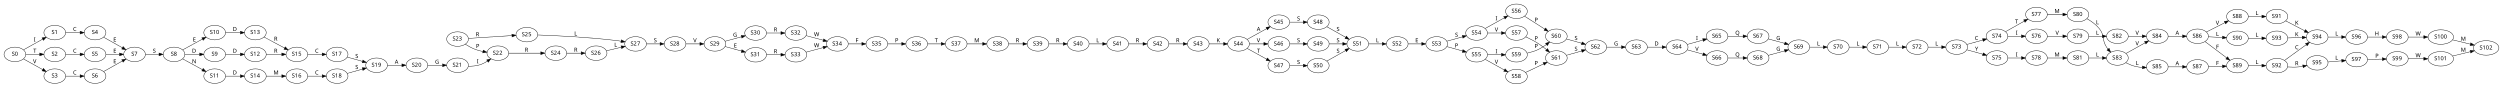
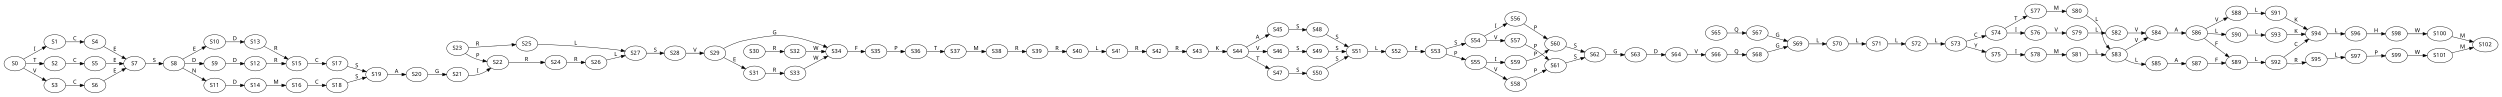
edge "S29" -> "S30": now "S29" -> "S34"
edge "S64" -> "S65": removed, label "I"
